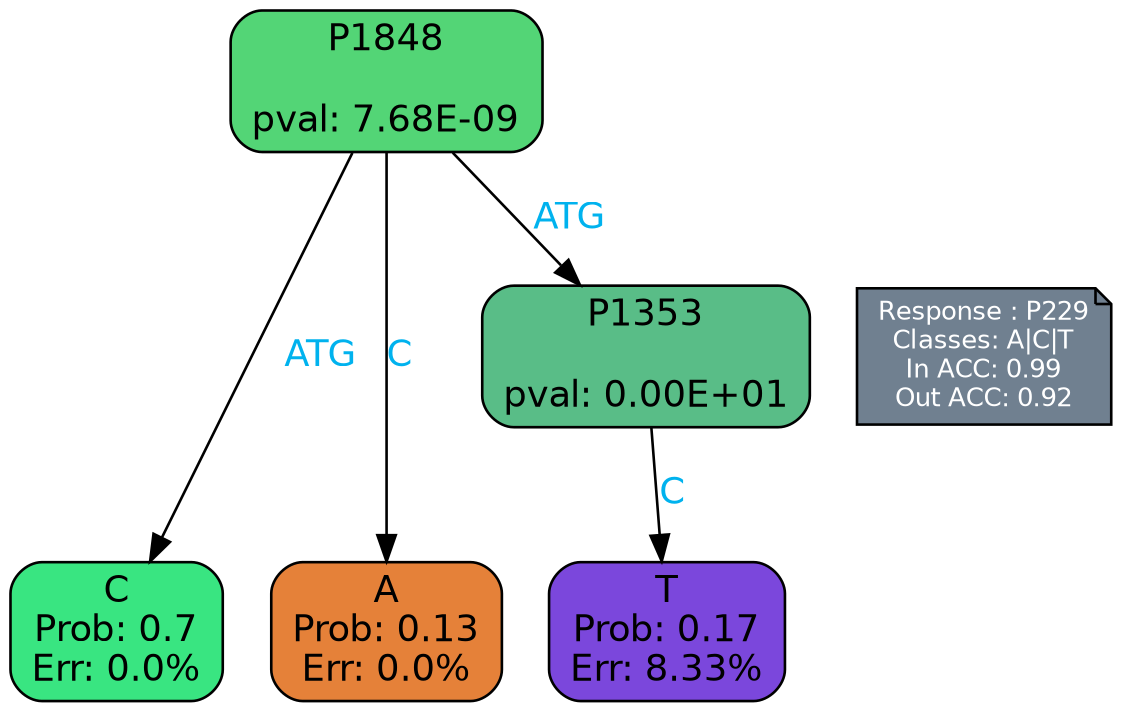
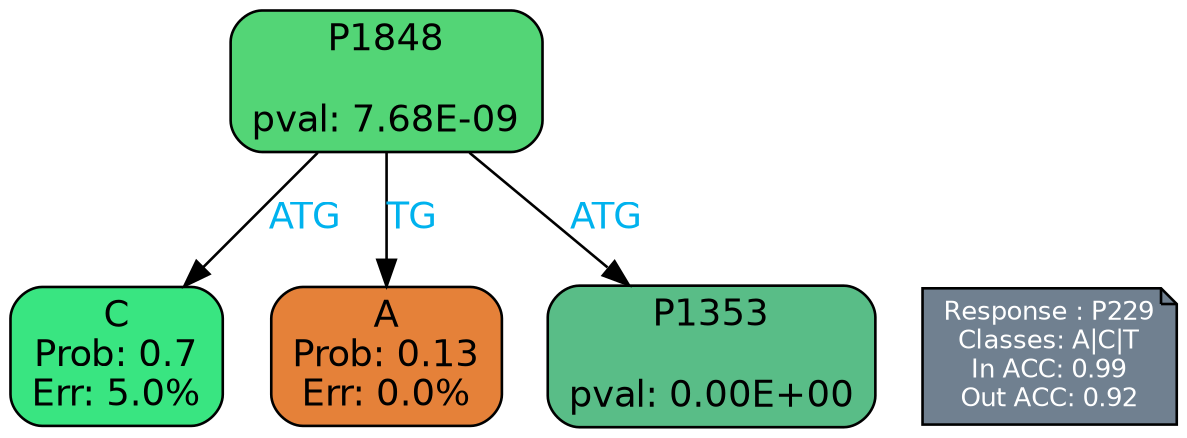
edge "P1848 pval: 7.68E-09" -> "A Prob: 0.13 Err: 0.0%": label "C" -> "TG"
node "P1353 pval: 0.00E+01": label "P1353 pval: 0.00E+01" -> "P1353 pval: 0.00E+00"
node "C Prob: 0.7 Err: 0.0%": label "C Prob: 0.7 Err: 0.0%" -> "C Prob: 0.7 Err: 5.0%"
node "T Prob: 0.17 Err: 8.33%": removed
